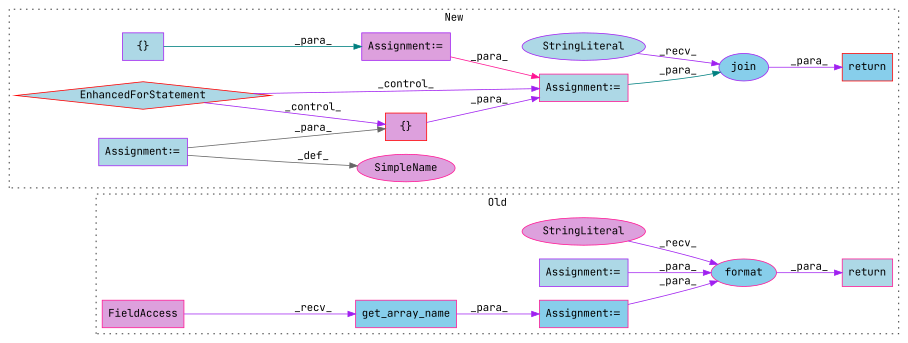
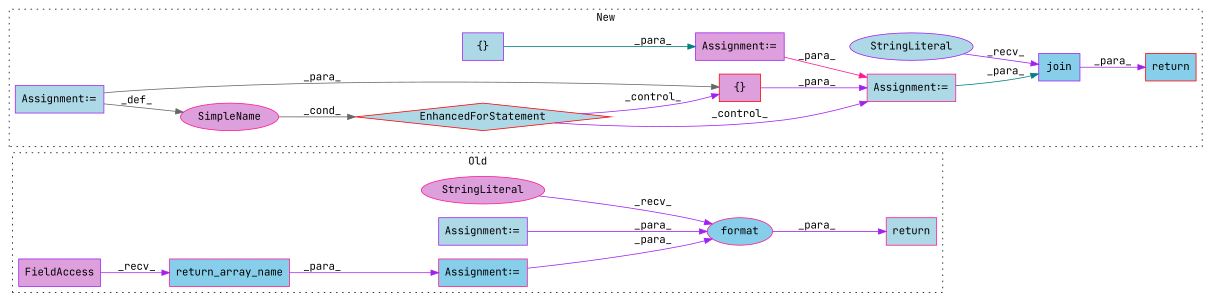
node "join": shape ellipse -> box
edge "SimpleName" -> "EnhancedForStatement": added, label "_cond_"
node "FieldAccess": color deeppink -> purple
node "get_array_name": label "get_array_name" -> "return_array_name"
